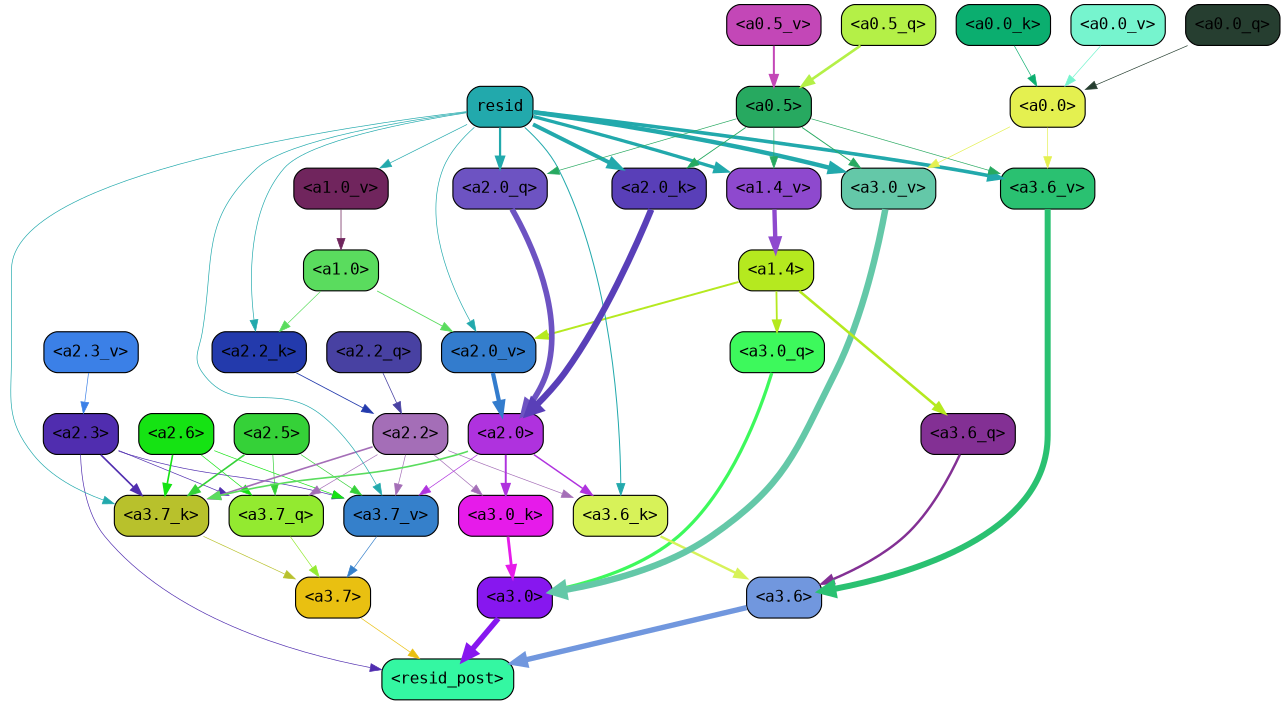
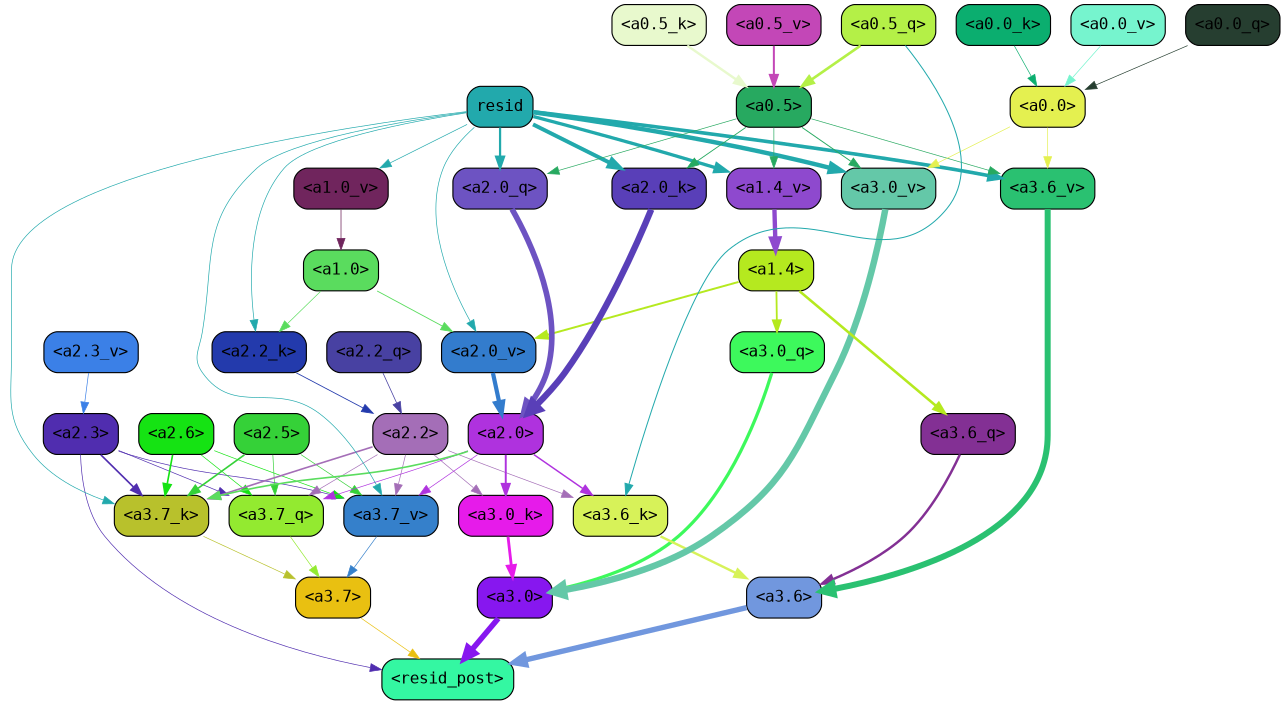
node "<a0.5_k>": added
edge "resid" -> "<a3.6_k>": now "<a0.5_q>" -> "<a3.6_k>"
edge "<a2.0>" -> "<a3.7_q>": added
